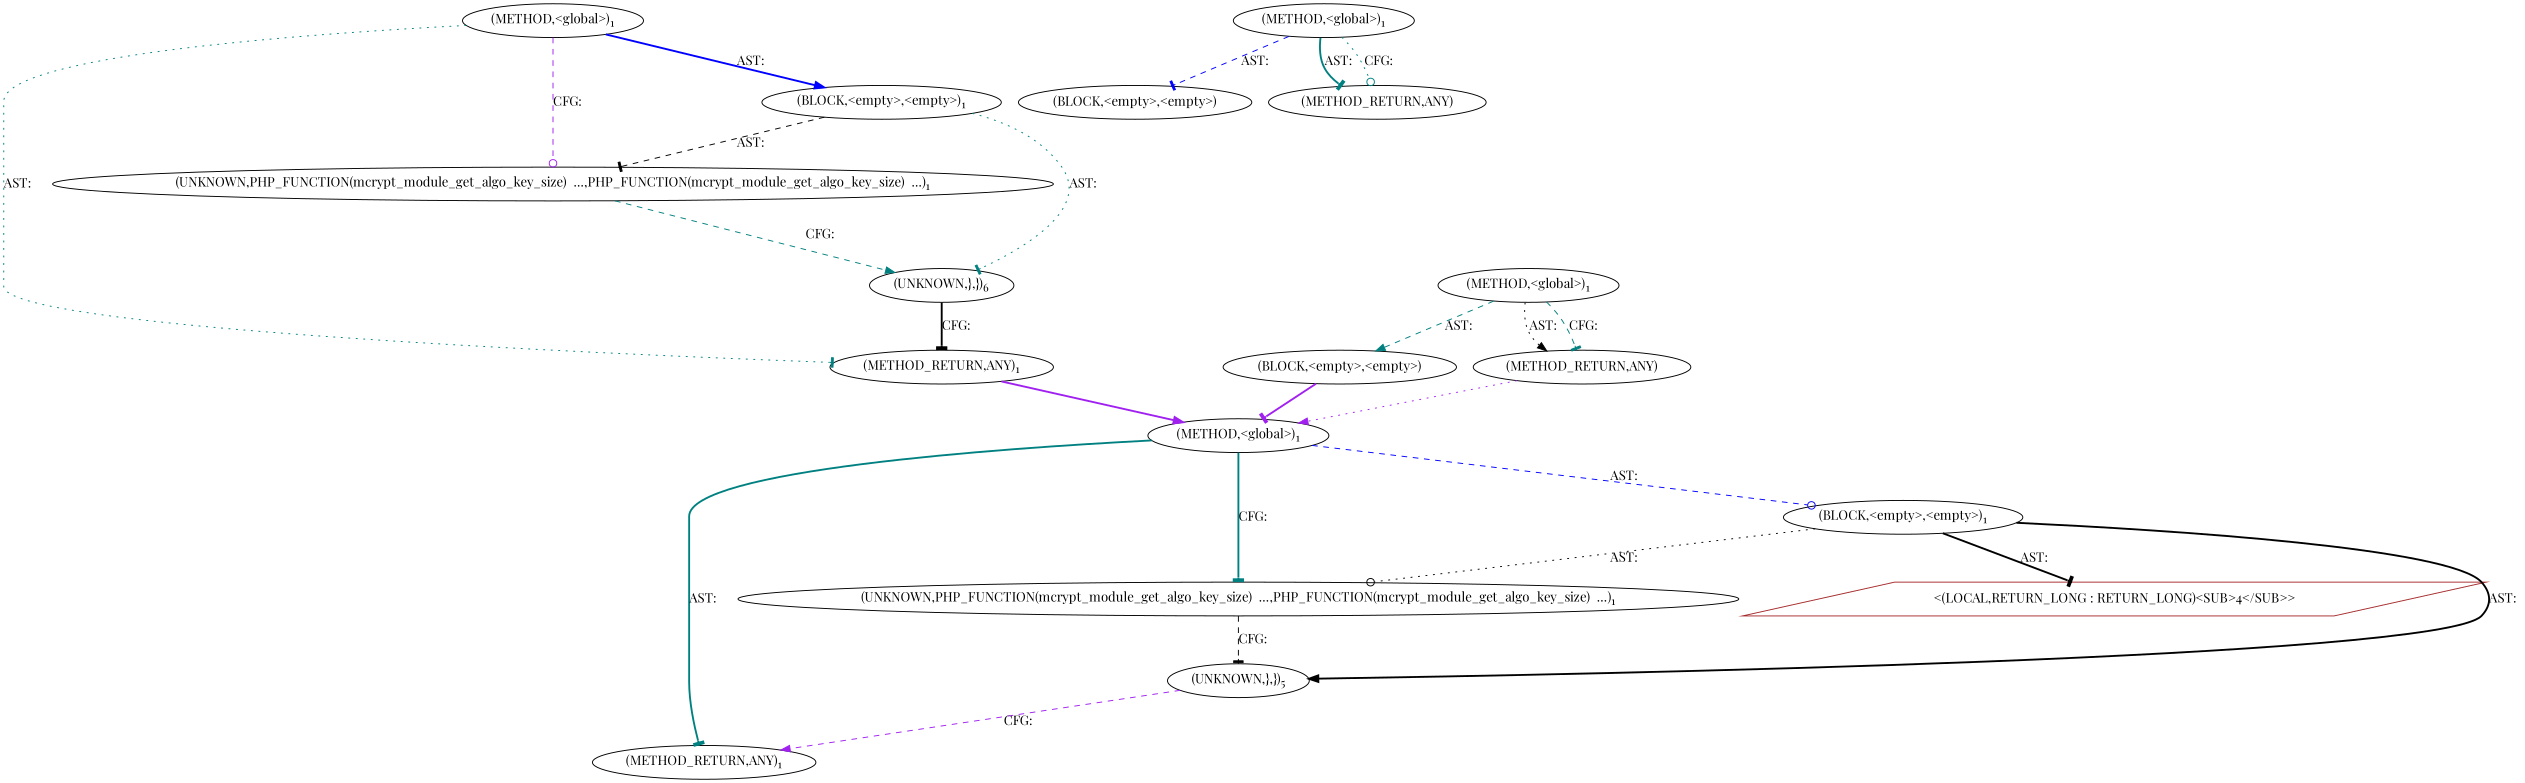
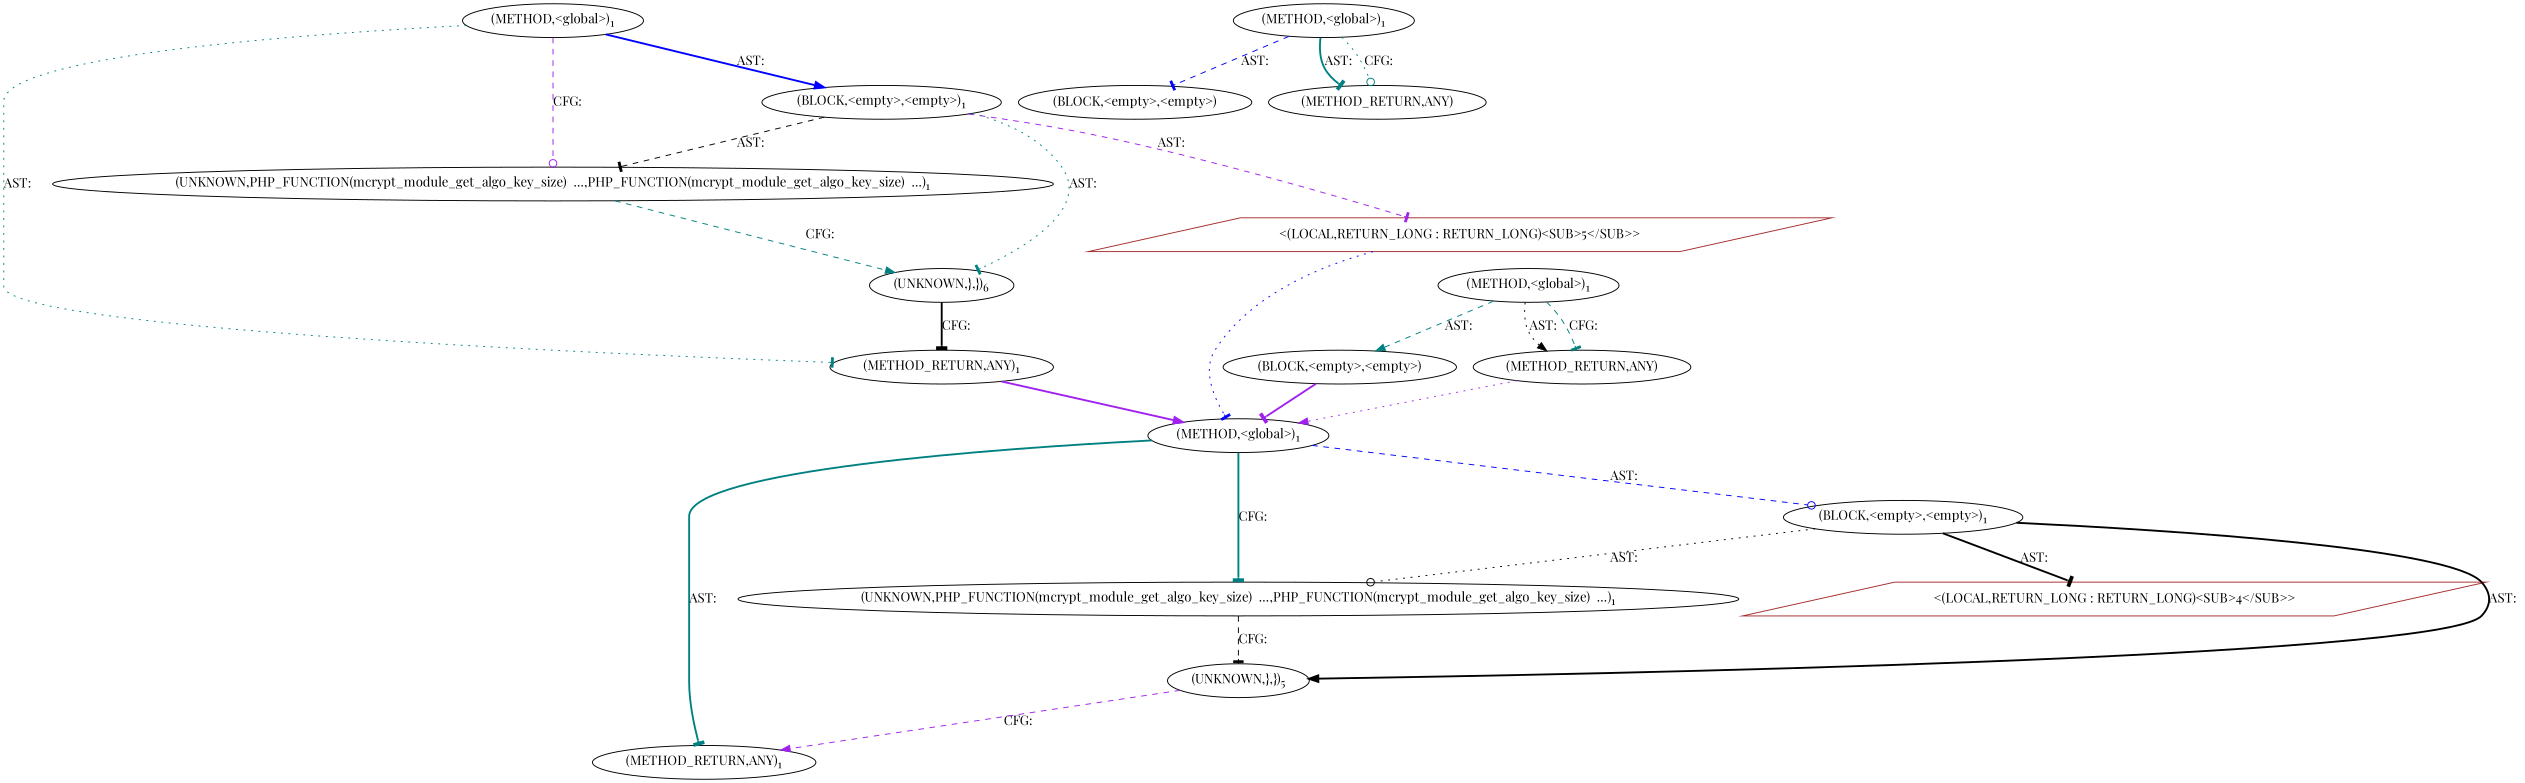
node "<(LOCAL,RETURN_LONG : RETURN_LONG)<SUB>5</SUB>>": added
